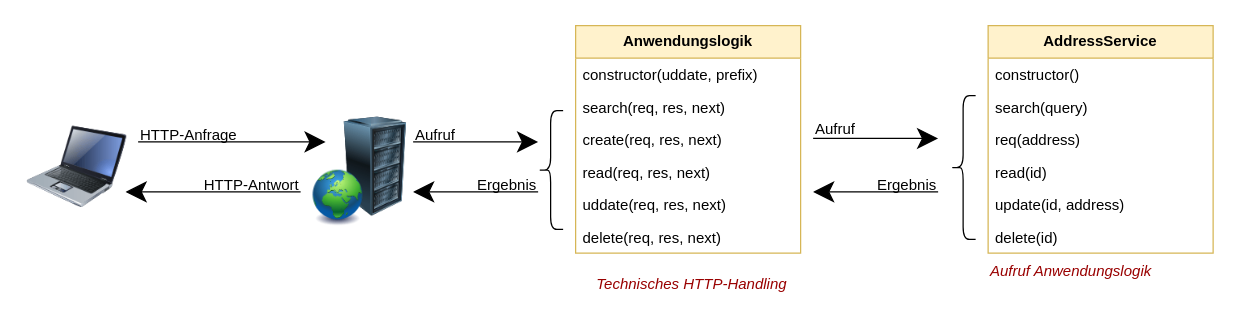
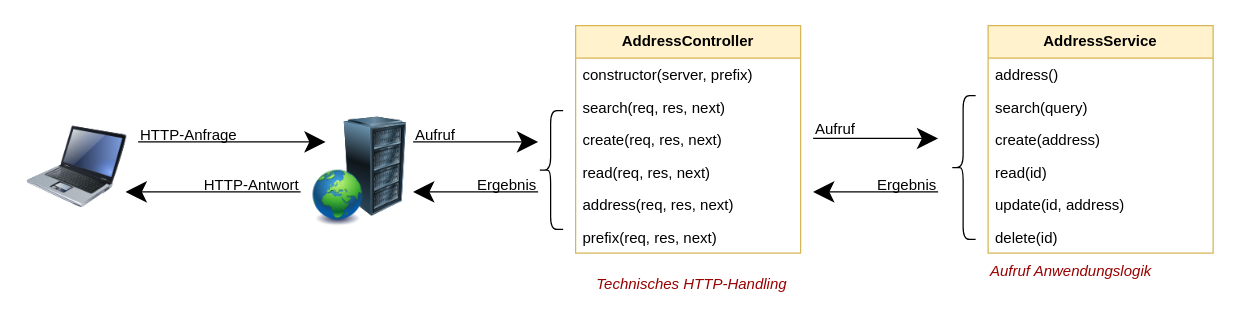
node "Anwendungslogik": label "Anwendungslogik" -> "AddressController"
node "constructor()": label "constructor()" -> "address()"
node "constructor(uddate, prefix)": label "constructor(uddate, prefix)" -> "constructor(server, prefix)"
node "req(address)": label "req(address)" -> "create(address)"
node "uddate(req, res, next)": label "uddate(req, res, next)" -> "address(req, res, next)"
node "delete(req, res, next)": label "delete(req, res, next)" -> "prefix(req, res, next)"
